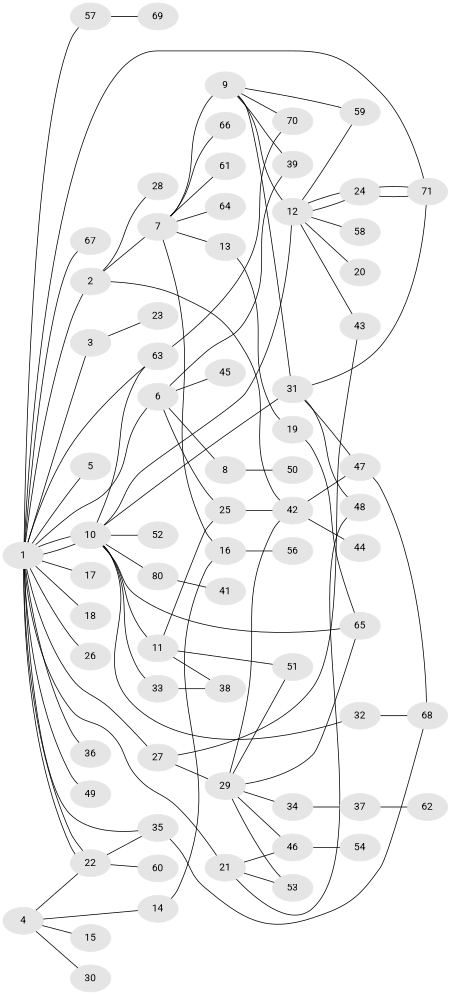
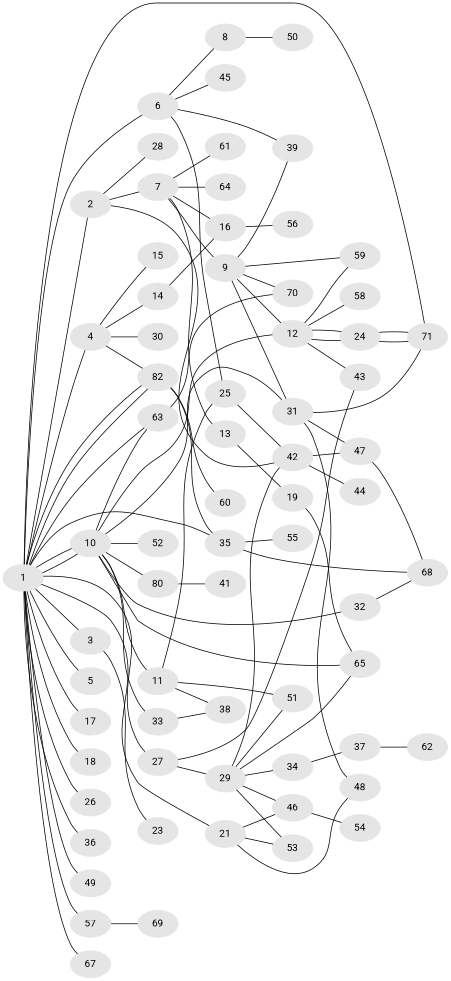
node "66": removed
node "20": removed
edge "4" -- "1": added
node "55": added
node "22": label "22" -> "82"
